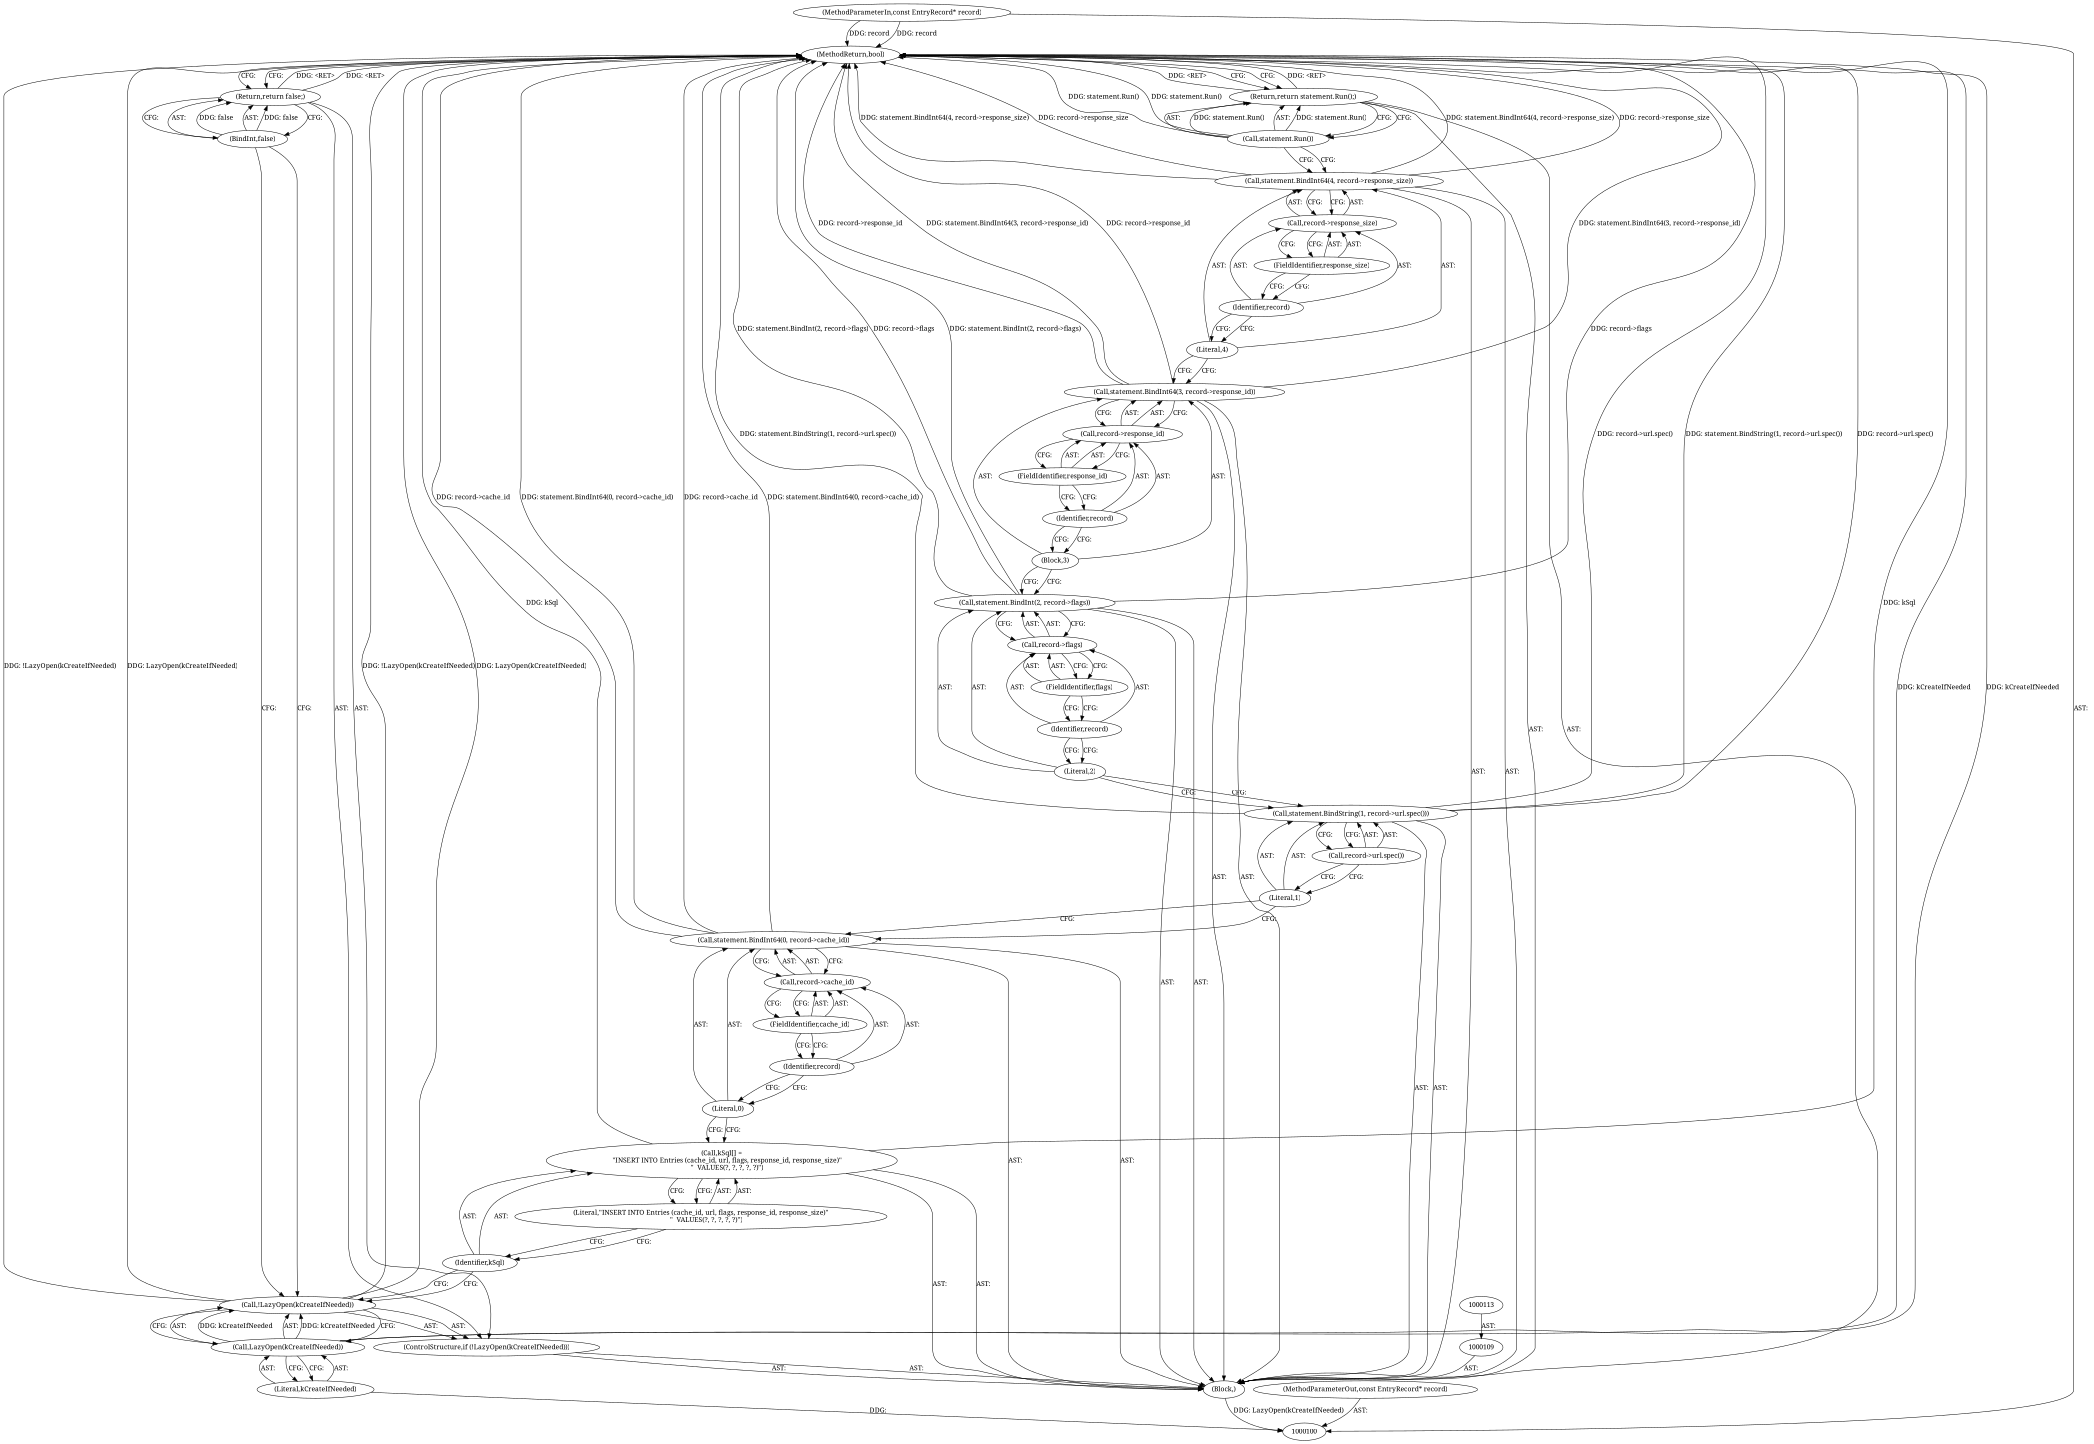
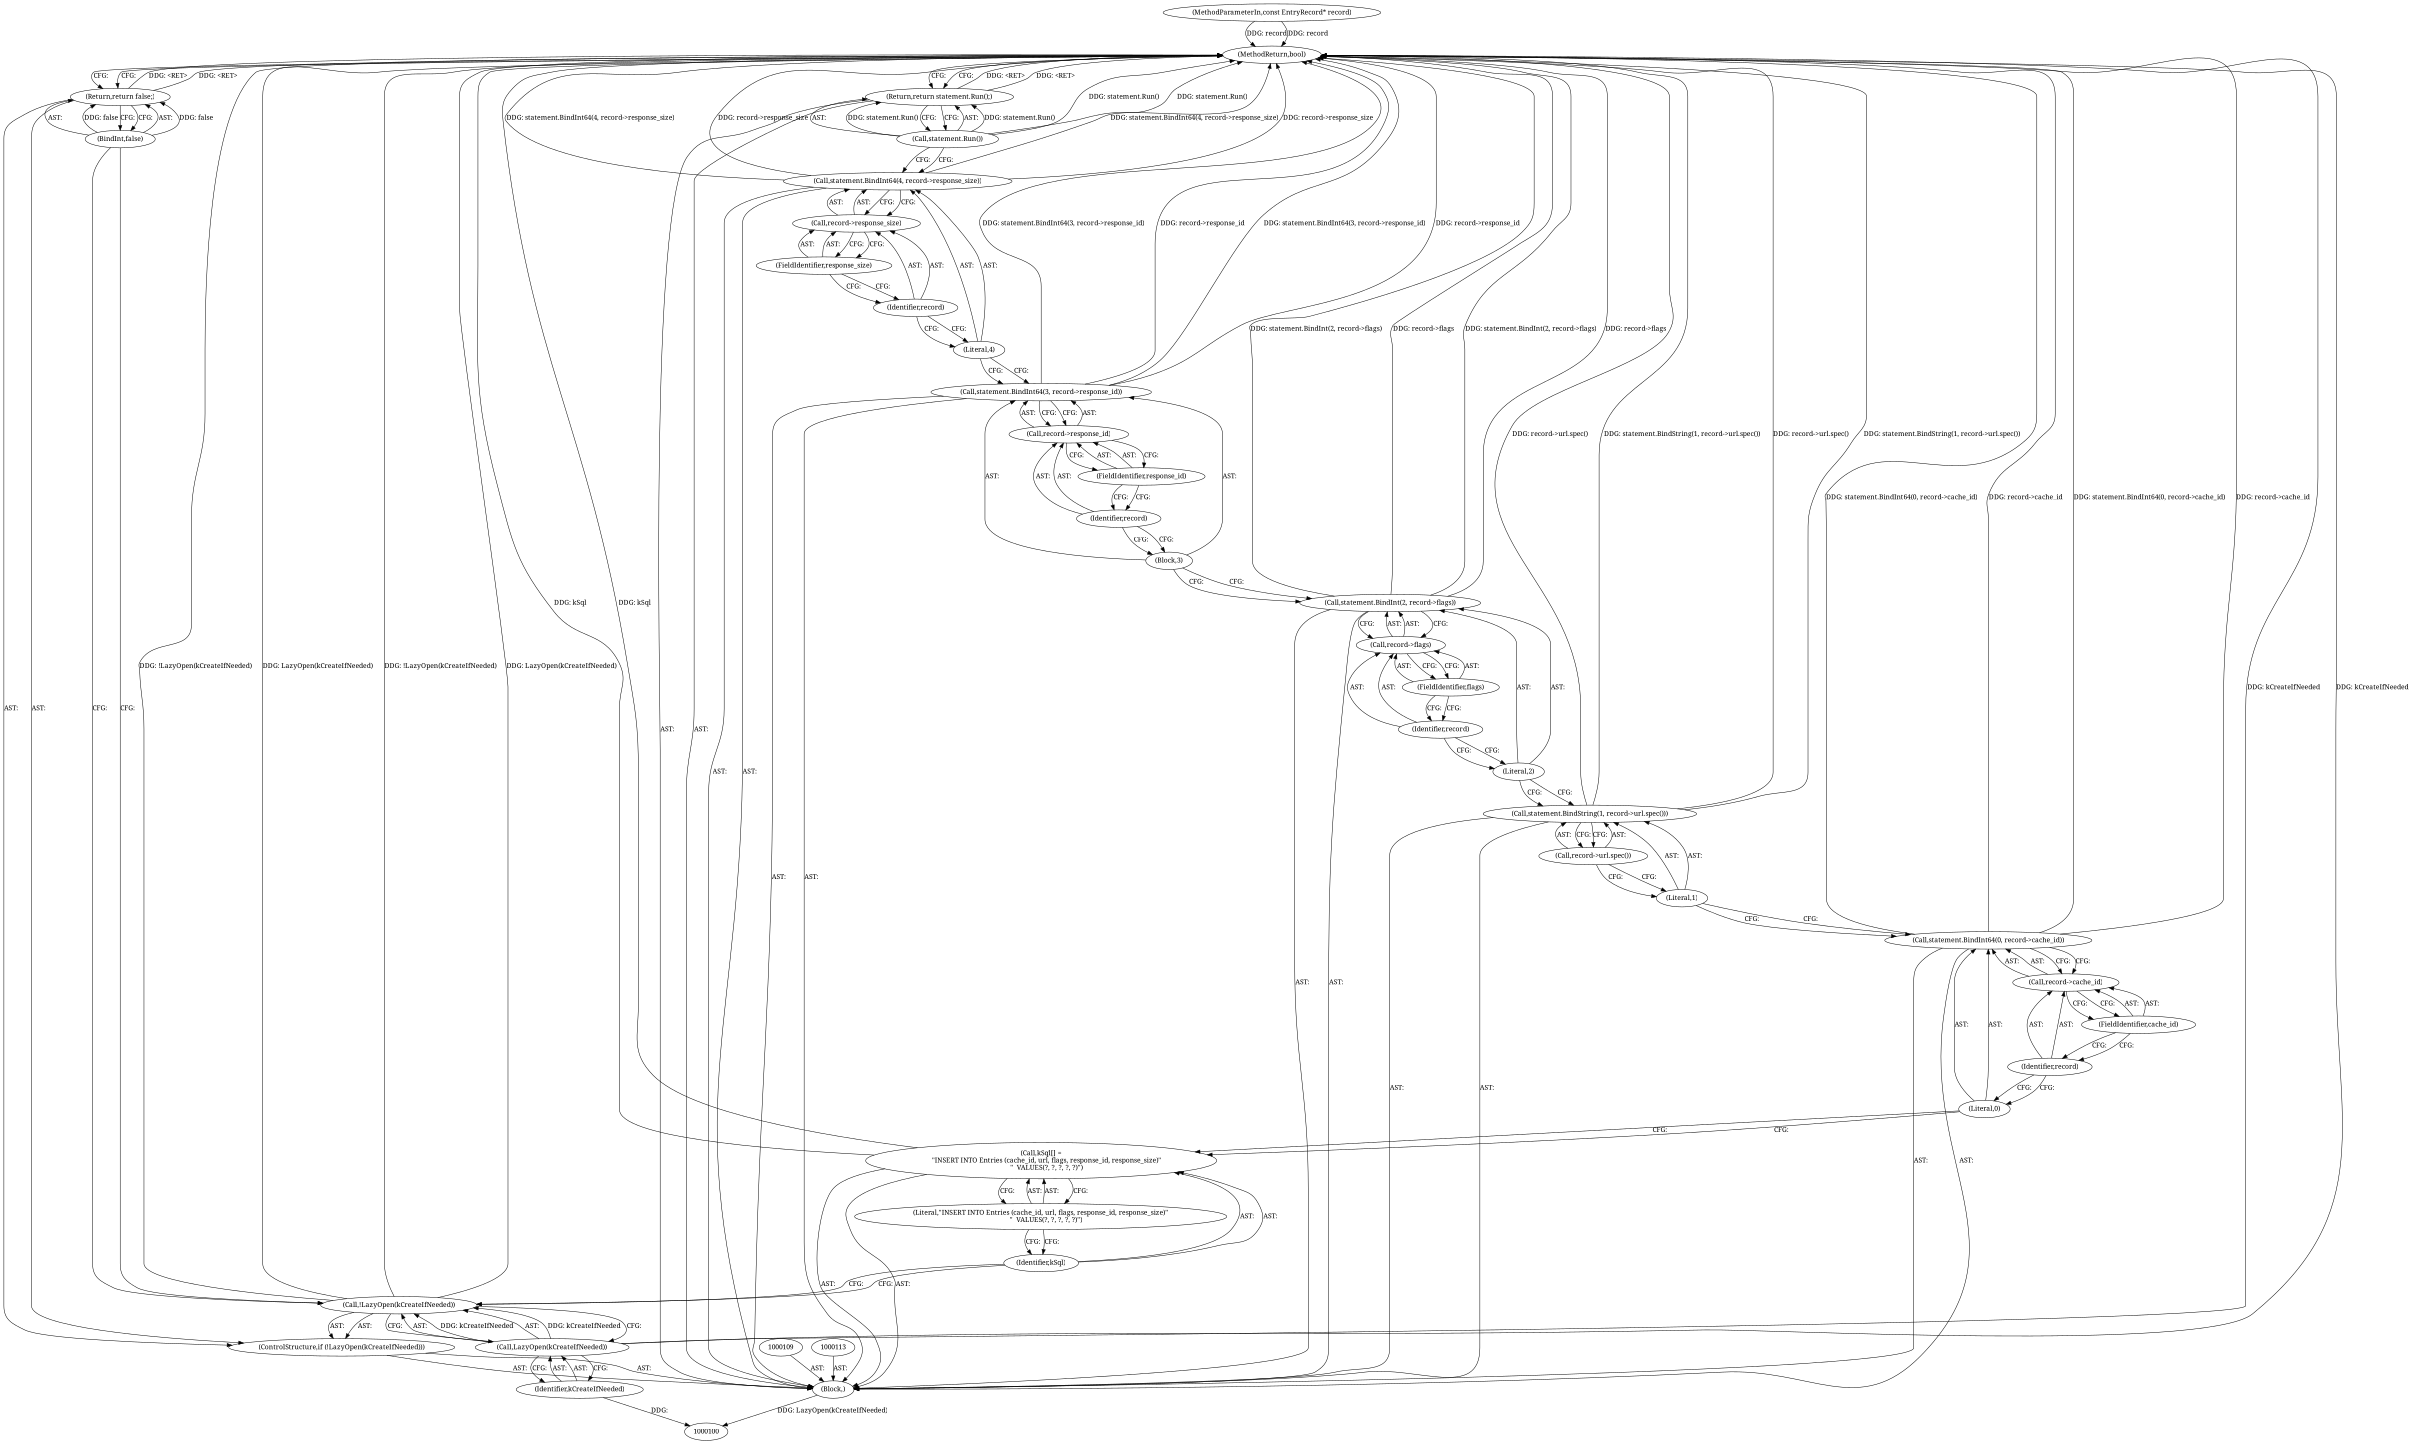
edge "(MethodParameterIn,const EntryRecord* record)" -> "1000100": removed, label "AST:"
edge "1000113" -> "1000109": now "1000113" -> "(Block,)"
node "(Literal,kCreateIfNeeded)": label "(Literal,kCreateIfNeeded)" -> "(Identifier,kCreateIfNeeded)"
node "(MethodParameterOut,const EntryRecord* record)": removed
